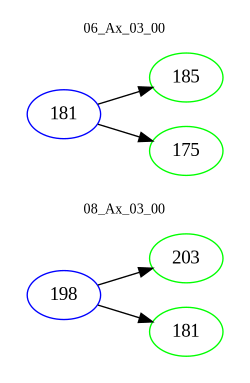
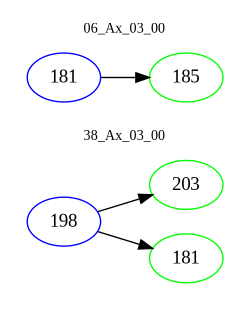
node "175": removed
cluster "08_Ax_03_00": label "08_Ax_03_00" -> "38_Ax_03_00"
